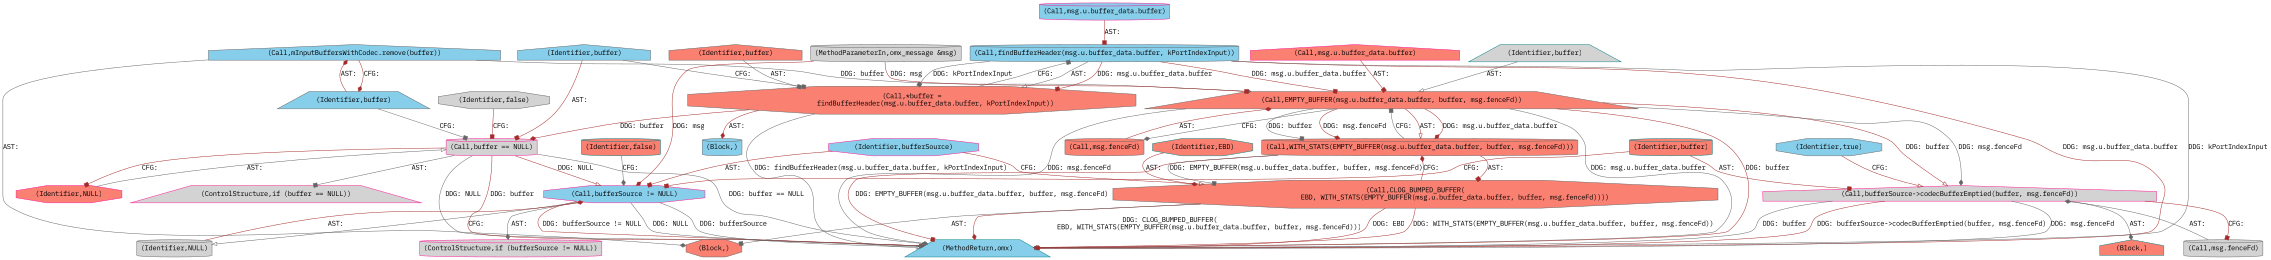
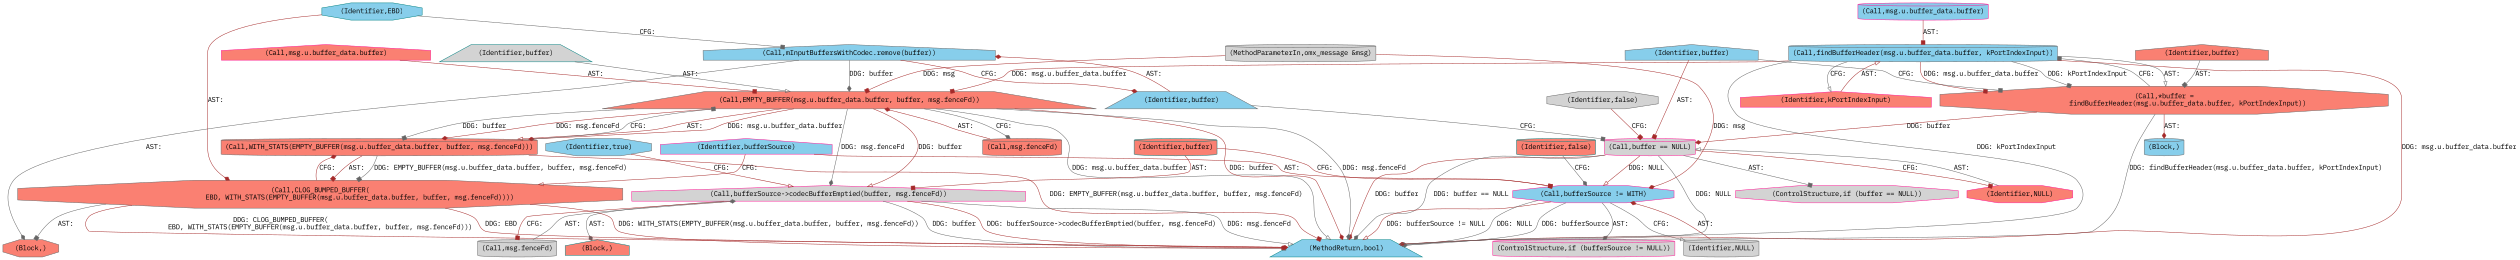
edge "(Identifier,EBD)" -> "(Call,mInputBuffersWithCodec.remove(buffer))": added, label "CFG:"
node "(Identifier,kPortIndexInput)": added
node "(Identifier,bufferSource)": shape octagon -> house
node "(Identifier,EBD)": fillcolor salmon -> skyblue
node "(ControlStructure,if (buffer == NULL))": shape trapezium -> octagon
node "(Call,bufferSource != NULL)": label "(Call,bufferSource != NULL)" -> "(Call,bufferSource != WITH)"
node "(MethodReturn,omx)": label "(MethodReturn,omx)" -> "(MethodReturn,bool)"
